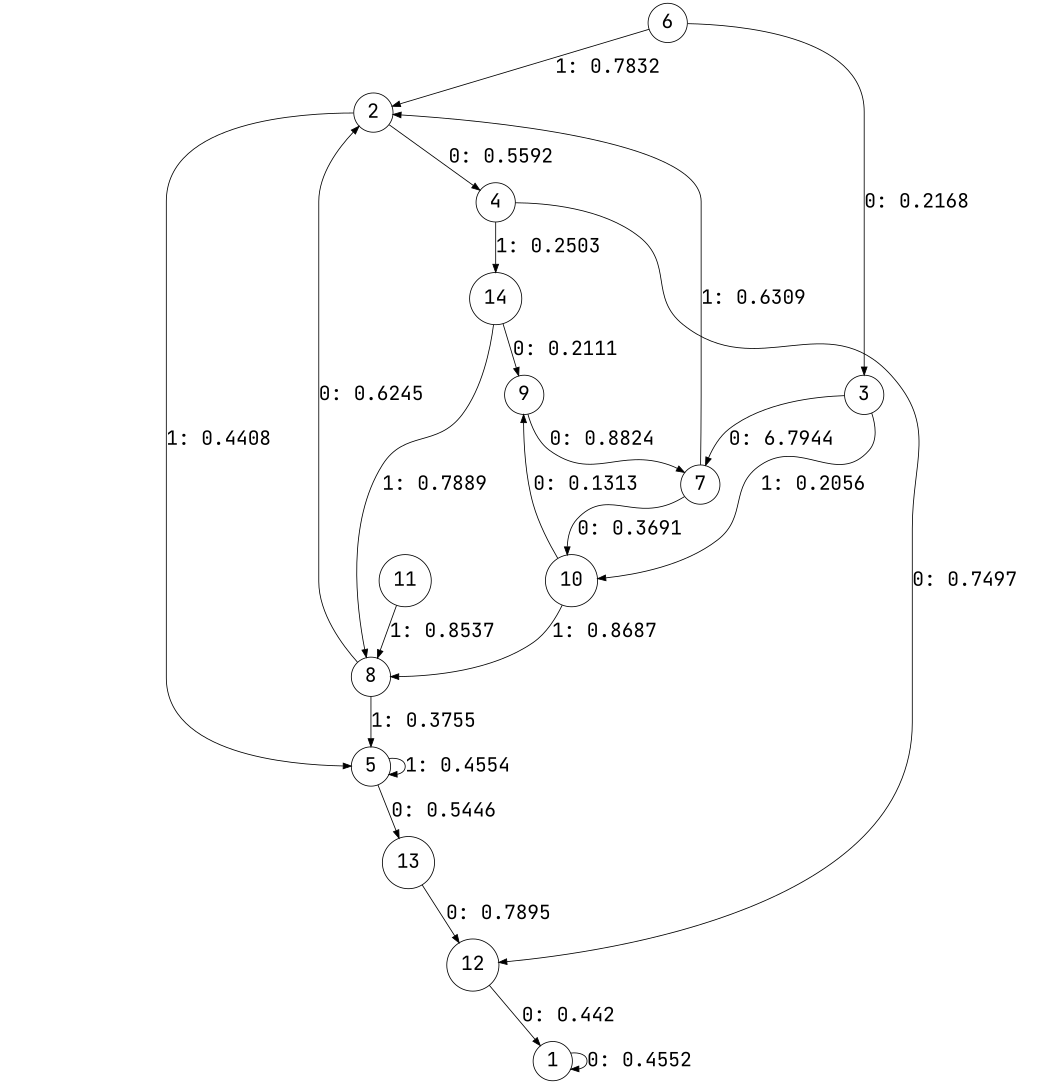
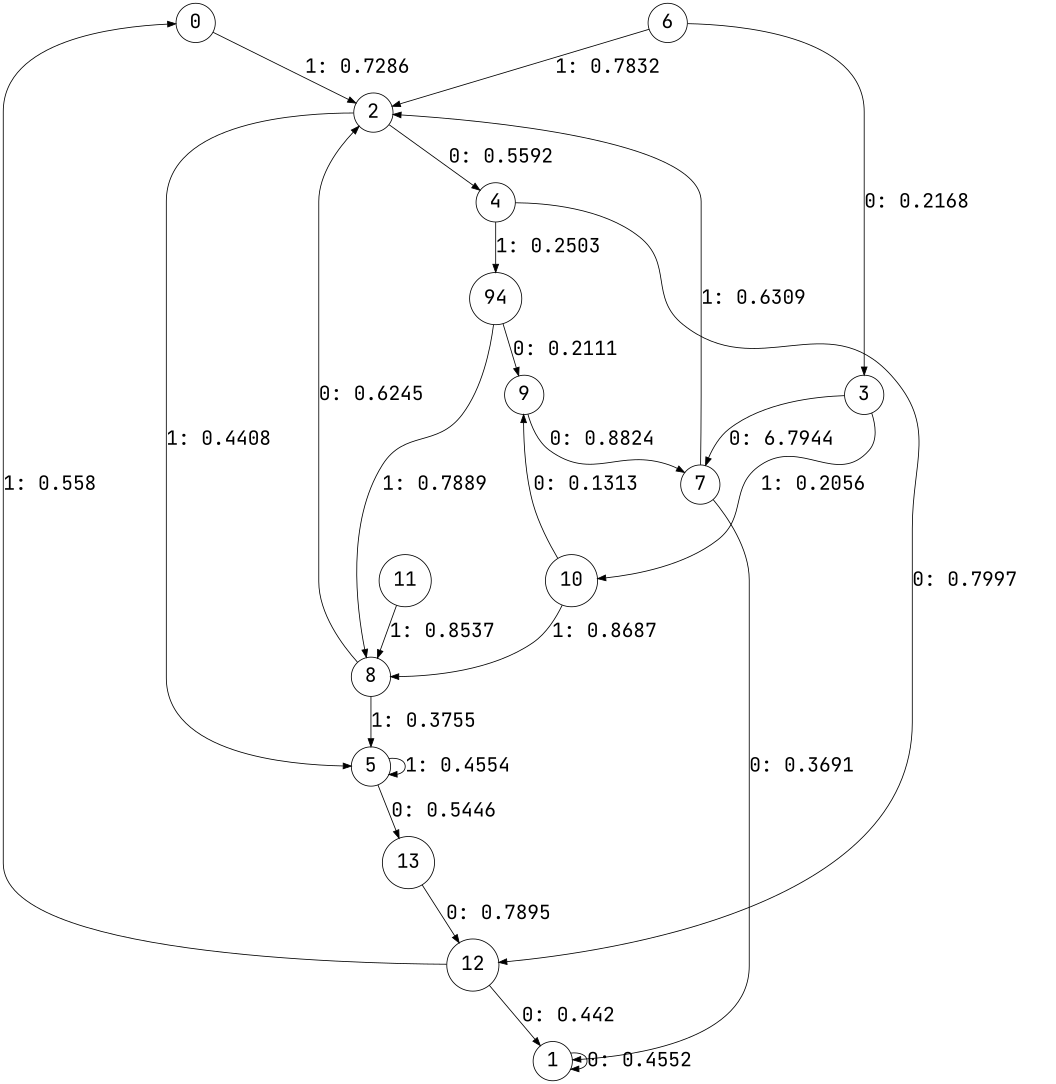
node "0": added
node "14": label "14" -> "94"
edge "7" -> "10": now "7" -> "1"
edge "4" -> "12": label "0: 0.7497   " -> "0: 0.7997   "
